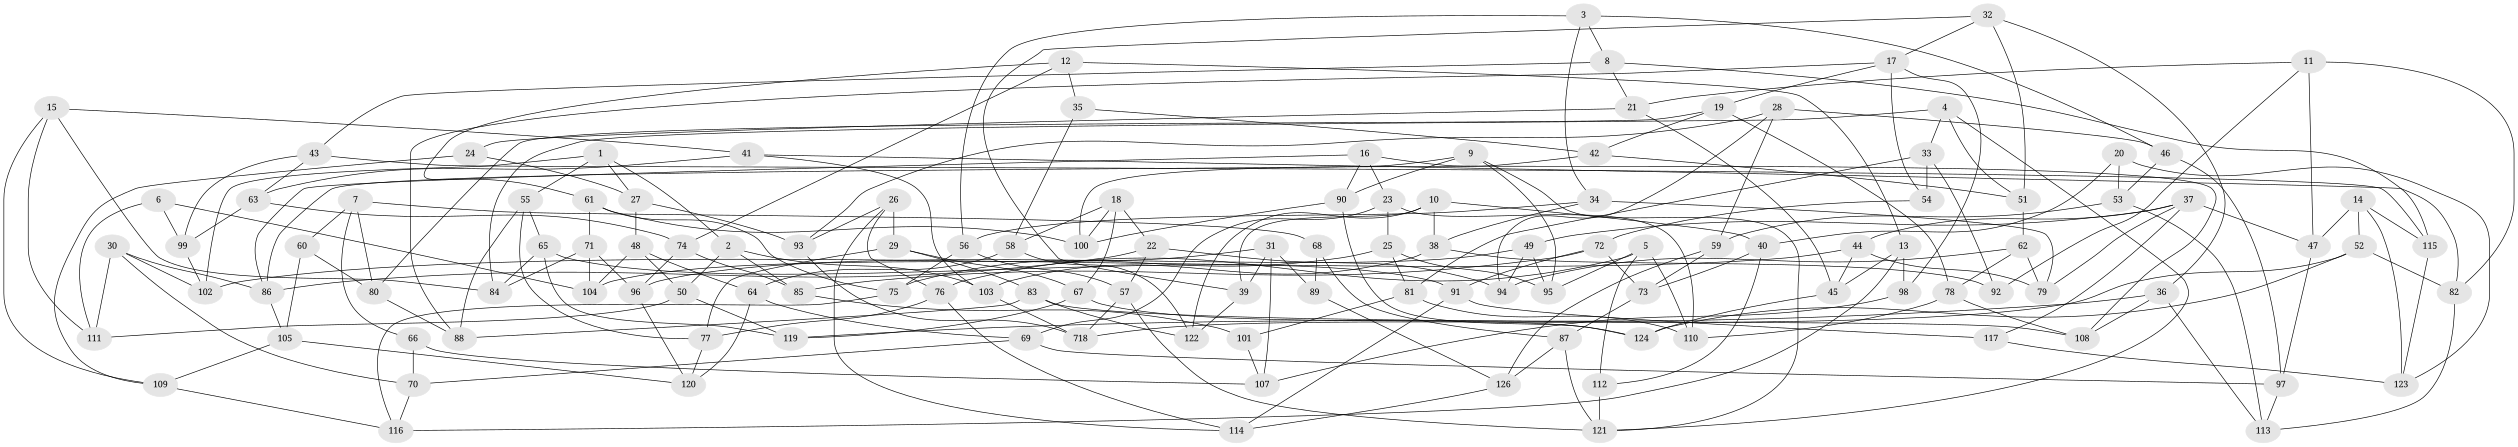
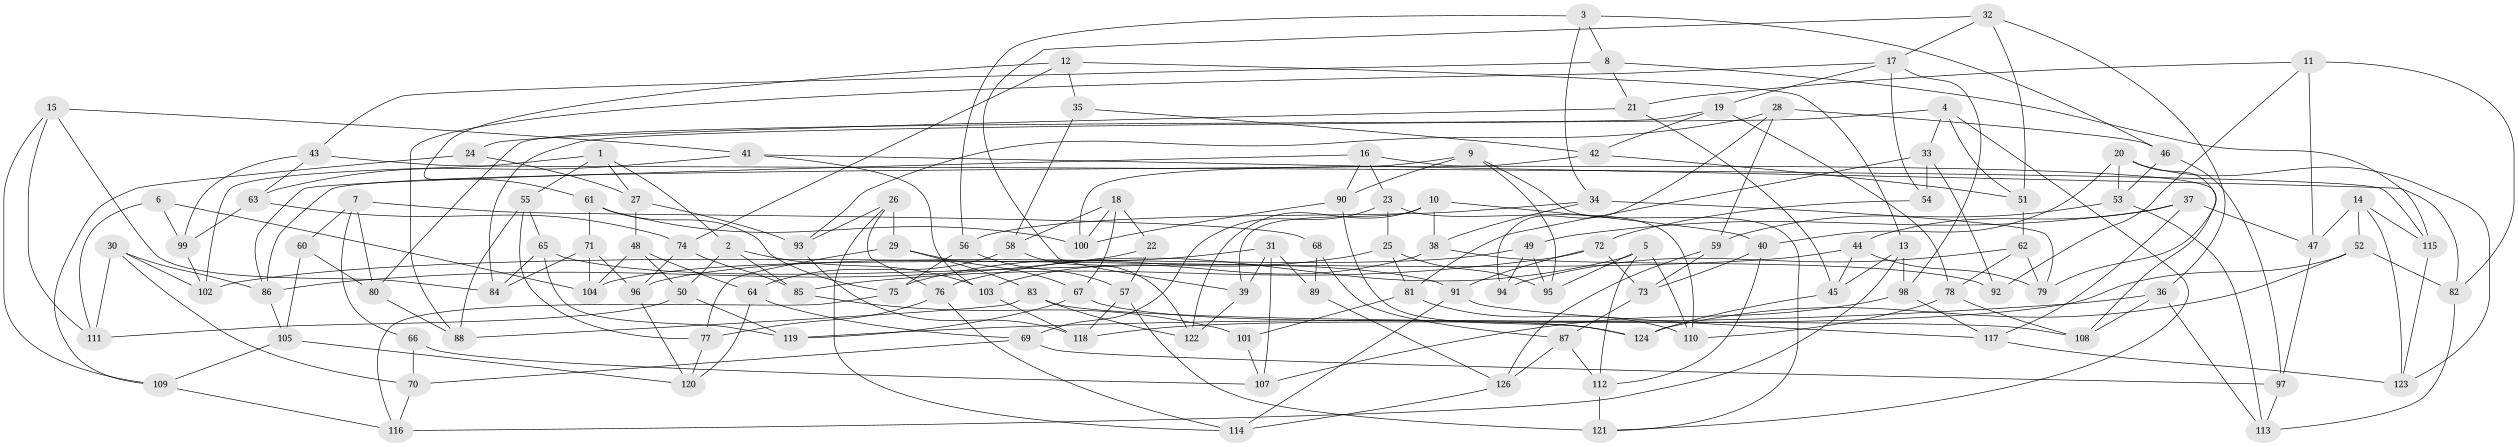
edge "37" -- "79": now "20" -- "79"
edge "22" -- "94": removed
edge "98" -- "117": added
node "718": label "718" -> "118"
edge "87" -- "121": now "87" -- "112"
